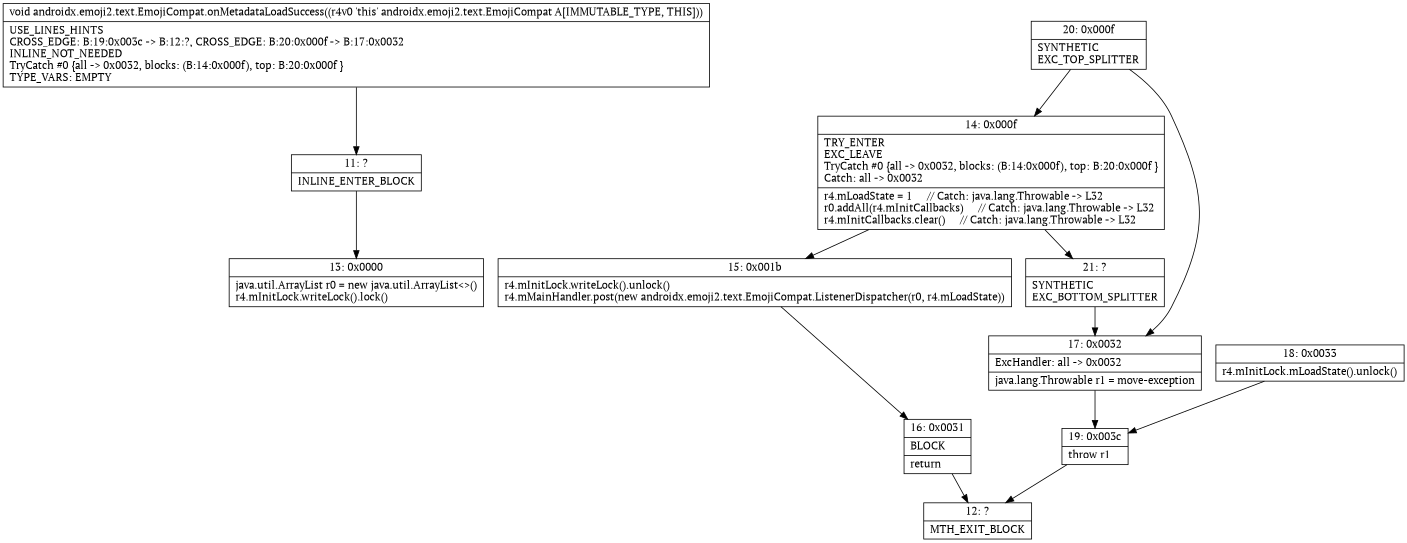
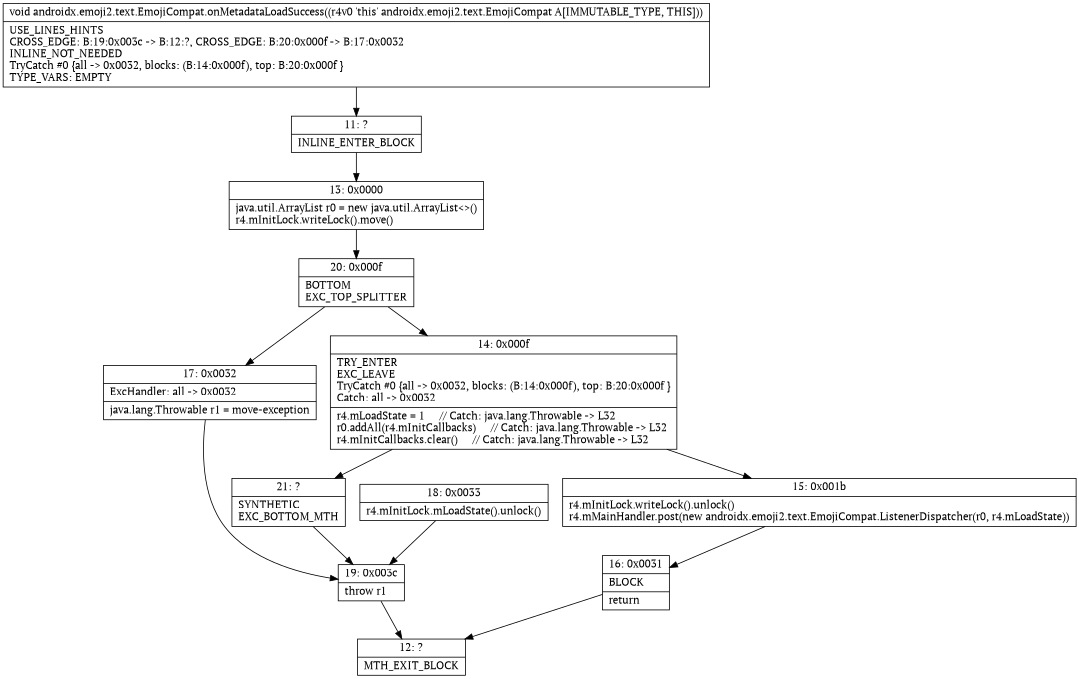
node "20: 0x000f": text "SYNTHETIC" -> "BOTTOM"
edge "13: 0x0000" -> "20: 0x000f": added
node "13: 0x0000": text "r4.mInitLock.writeLock().lock()" -> "r4.mInitLock.writeLock().move()"
node "21: ?": text "EXC_BOTTOM_SPLITTER" -> "EXC_BOTTOM_MTH"
edge "21: ?" -> "17: 0x0032": now "21: ?" -> "19: 0x003c"
